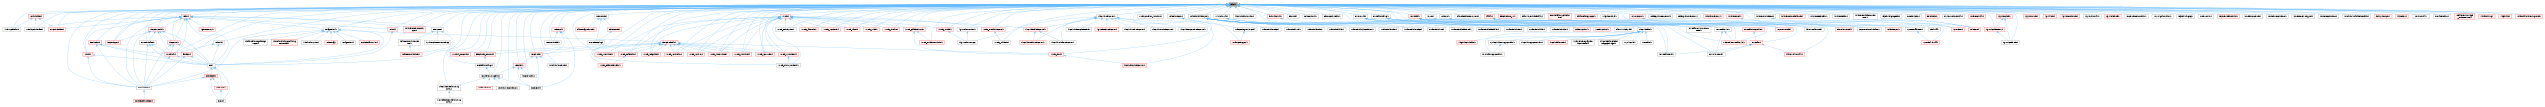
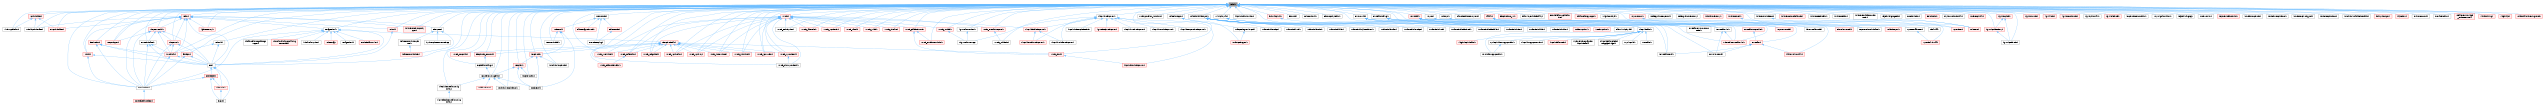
edge "SNodePanel.h" -> "Color.h": now "SNodePanel.h" -> "BaseTreeNode.h"
node "Texture2DUtil.h": label "Texture2DUtil.h" -> "Texture2Comment.h"
node "K2Variant_Composite.h": label "K2Variant_Composite.h" -> "K2Node_Composite.h"
